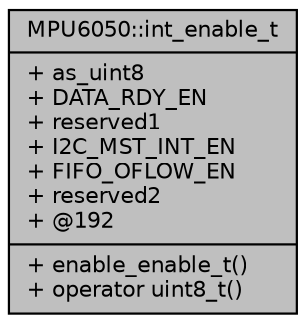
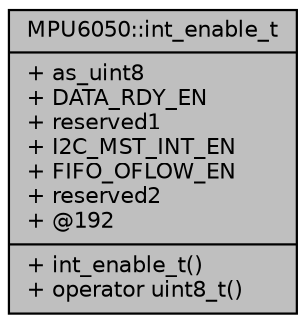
node "MPU6050::int_enable_t": text "+ enable_enable_t()" -> "+ int_enable_t()"
